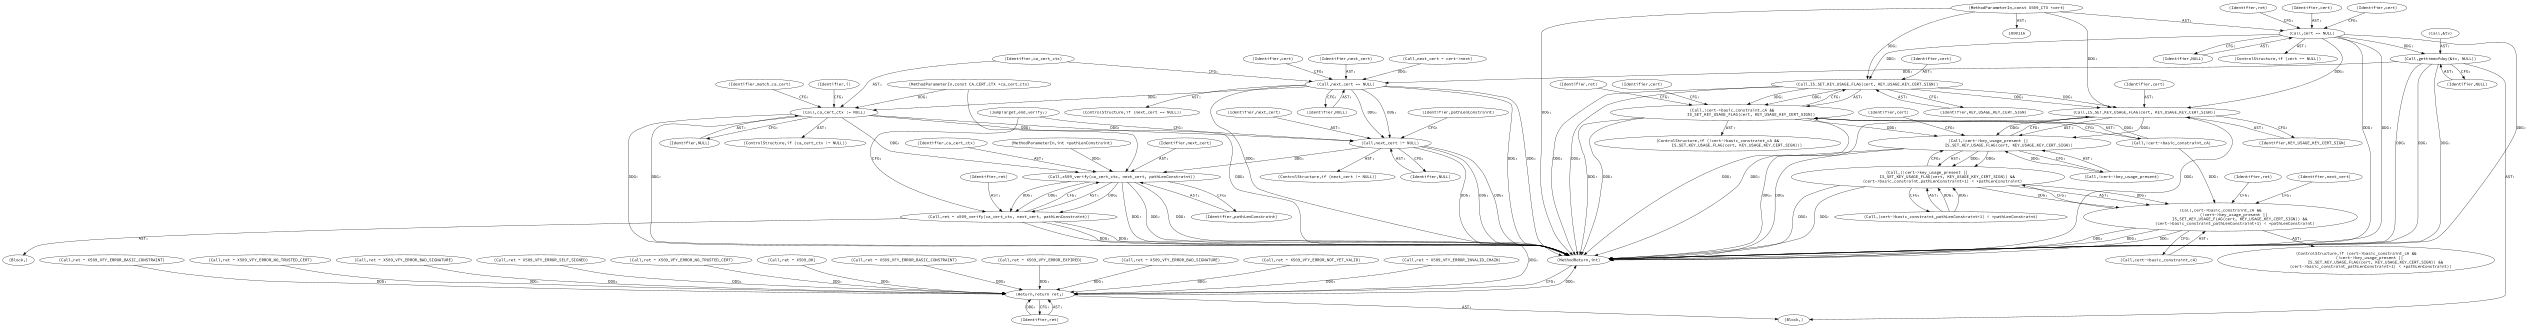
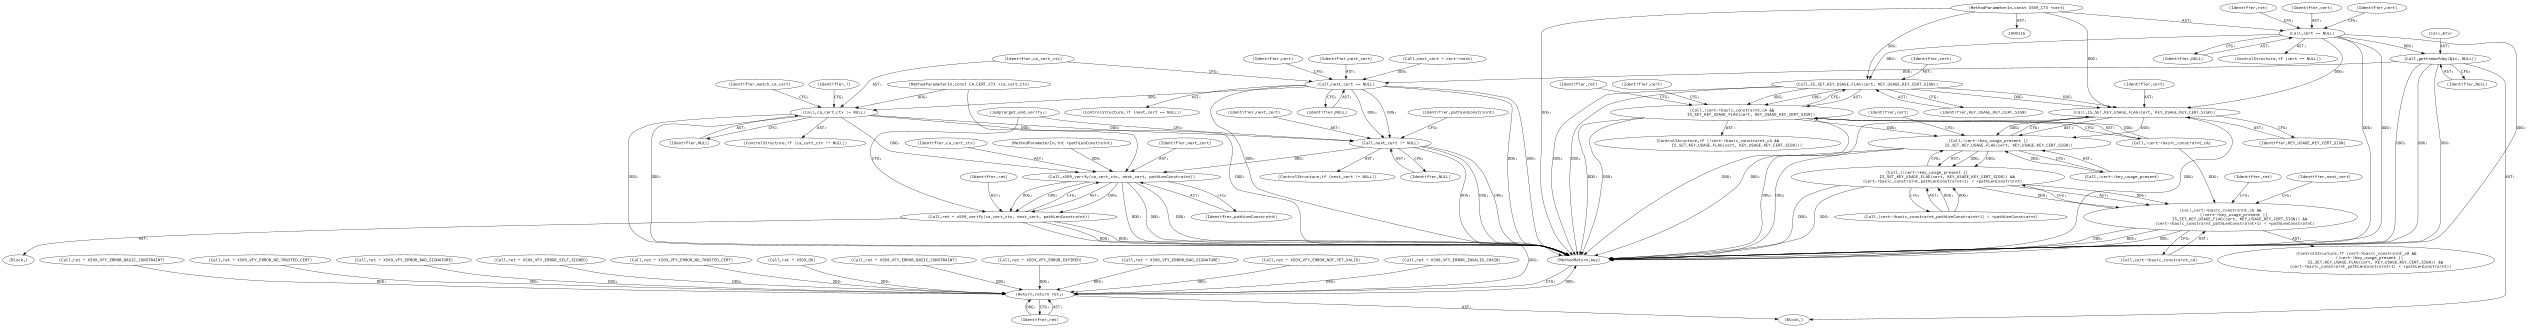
node "(MethodReturn,int)": label "(MethodReturn,int)" -> "(MethodReturn,key)"
